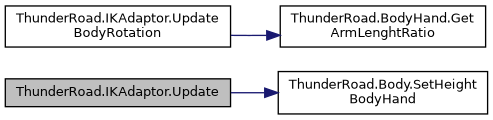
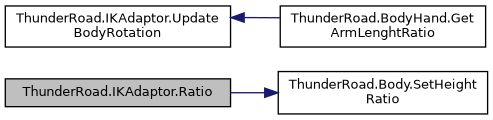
edge "ThunderRoad.IKAdaptor.Update BodyRotation" -> "ThunderRoad.BodyHand.Get ArmLenghtRatio": reversed
node "ThunderRoad.IKAdaptor.Update": label "ThunderRoad.IKAdaptor.Update" -> "ThunderRoad.IKAdaptor.Ratio"
node "ThunderRoad.Body.SetHeight BodyHand": label "ThunderRoad.Body.SetHeight BodyHand" -> "ThunderRoad.Body.SetHeight Ratio"
